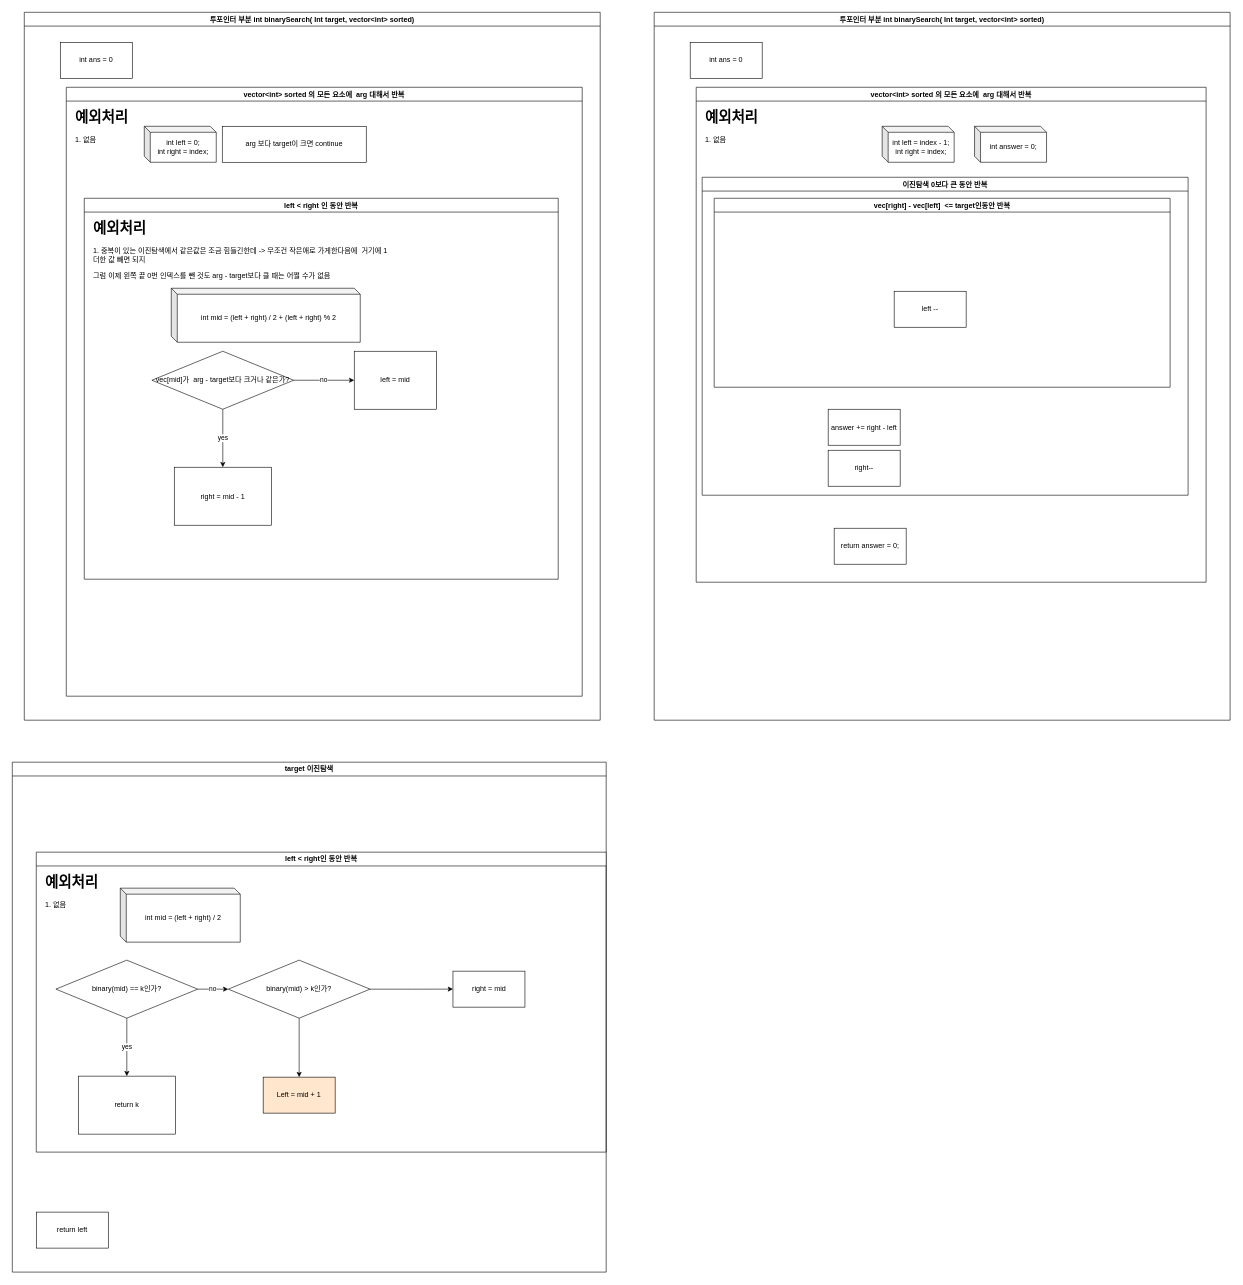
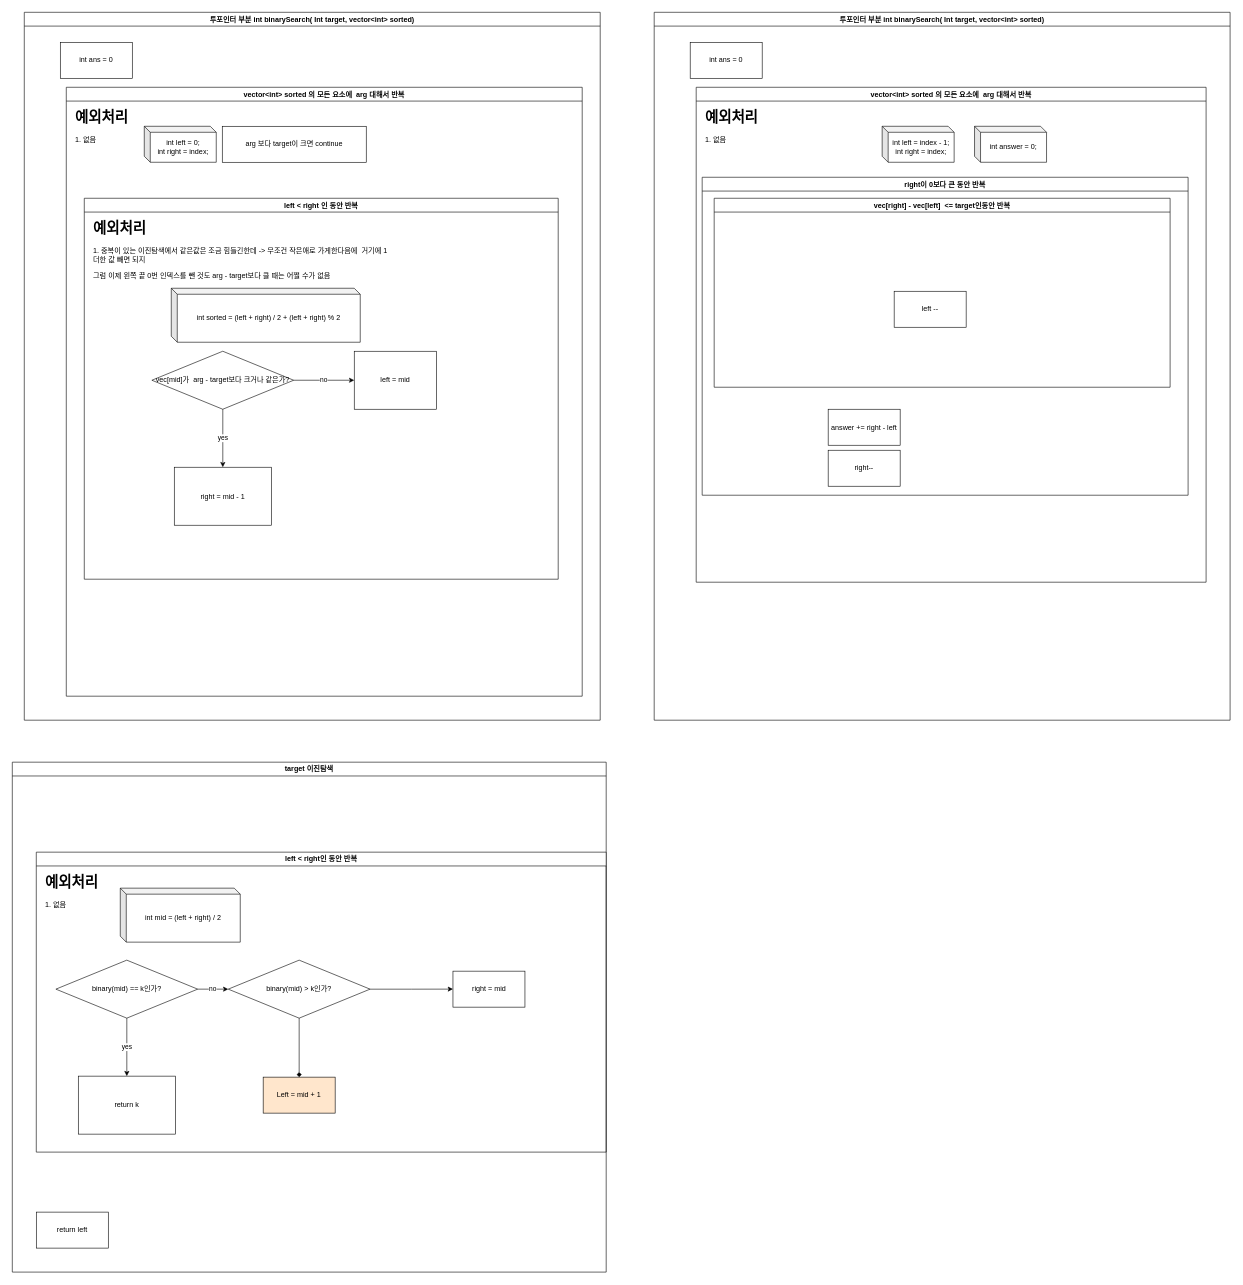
node "이진탐색 0보다 큰 동안 반복": label "이진탐색 0보다 큰 동안 반복" -> "right이 0보다 큰 동안 반복"
node "int mid = (left + right) / 2 + (left + right) % 2": label "int mid = (left + right) / 2 + (left + right) % 2" -> "int sorted = (left + right) / 2 + (left + right) % 2"
node "return answer = 0;": removed
edge "binary(mid) > k인가?" -> "Left = mid + 1": arrowhead classic -> diamond
